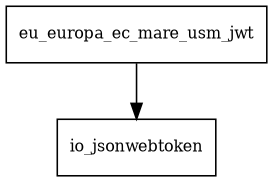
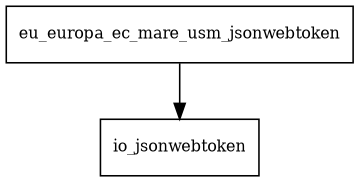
node "eu_europa_ec_mare_usm_jwt": label "eu_europa_ec_mare_usm_jwt" -> "eu_europa_ec_mare_usm_jsonwebtoken"
